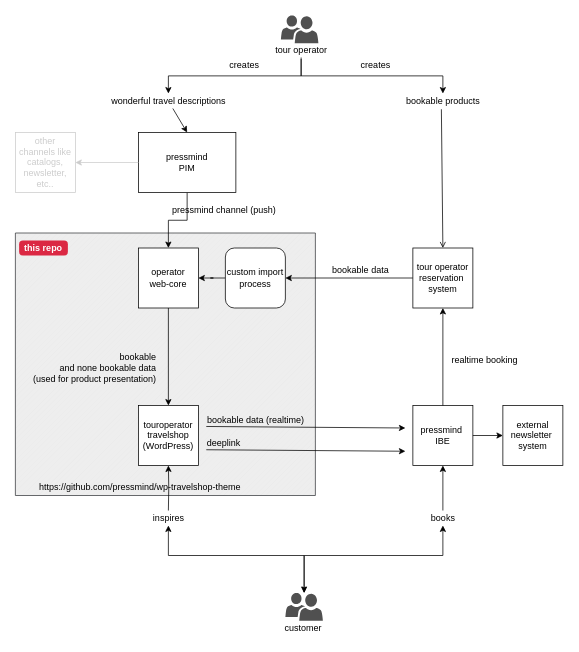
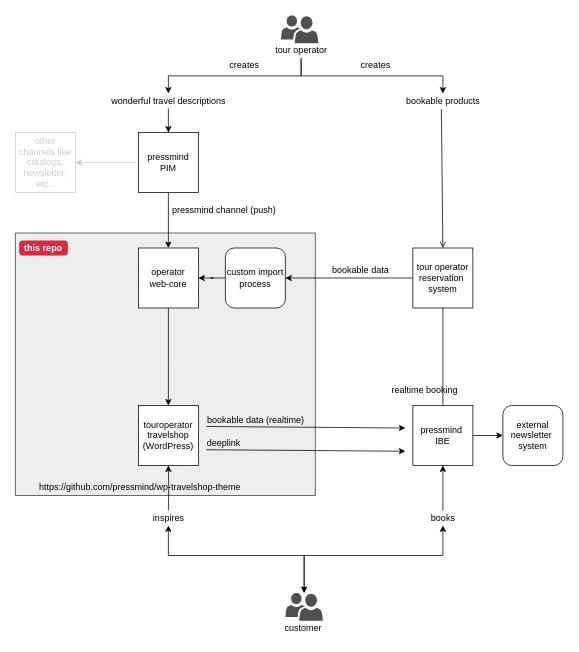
node "pressmind PIM": size 98x60 -> 60x60
edge "pressmind IBE" -> "tour operator reservation system": arrowhead classic -> none
node "realtime booking": moved (492, 360) -> (432, 390)
node "bookable and none bookable data (used for product presentation)": removed
node "external newsletter system": shape rectangle -> rounded rectangle
